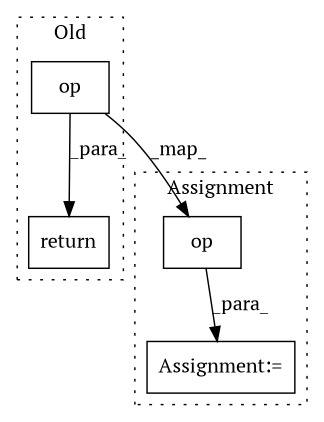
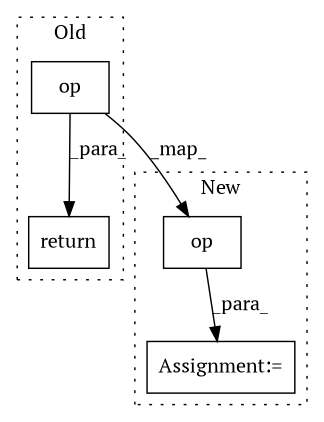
cluster "Assignment": label "Assignment" -> "New"
